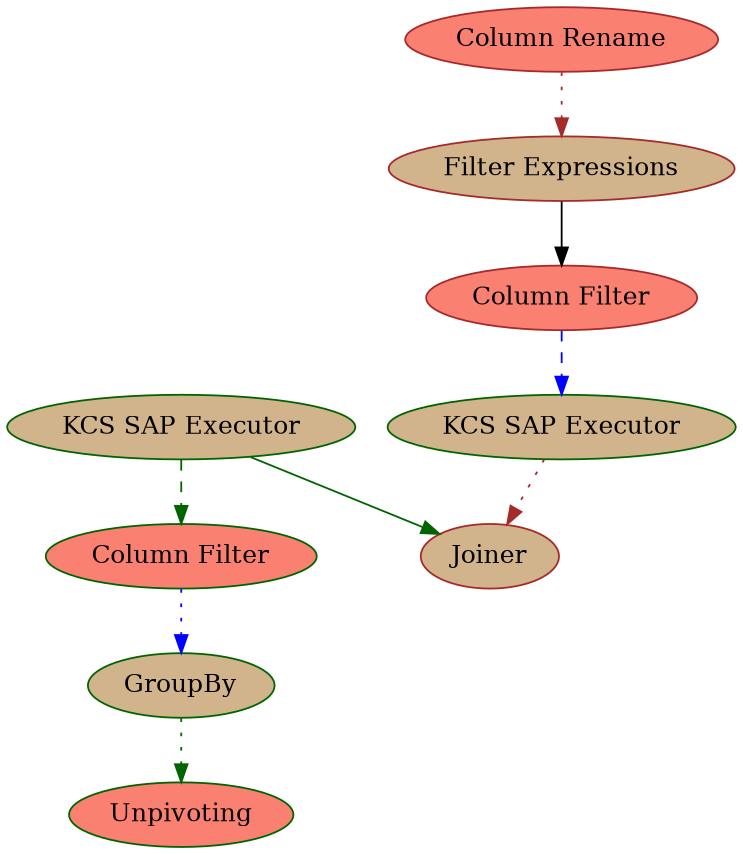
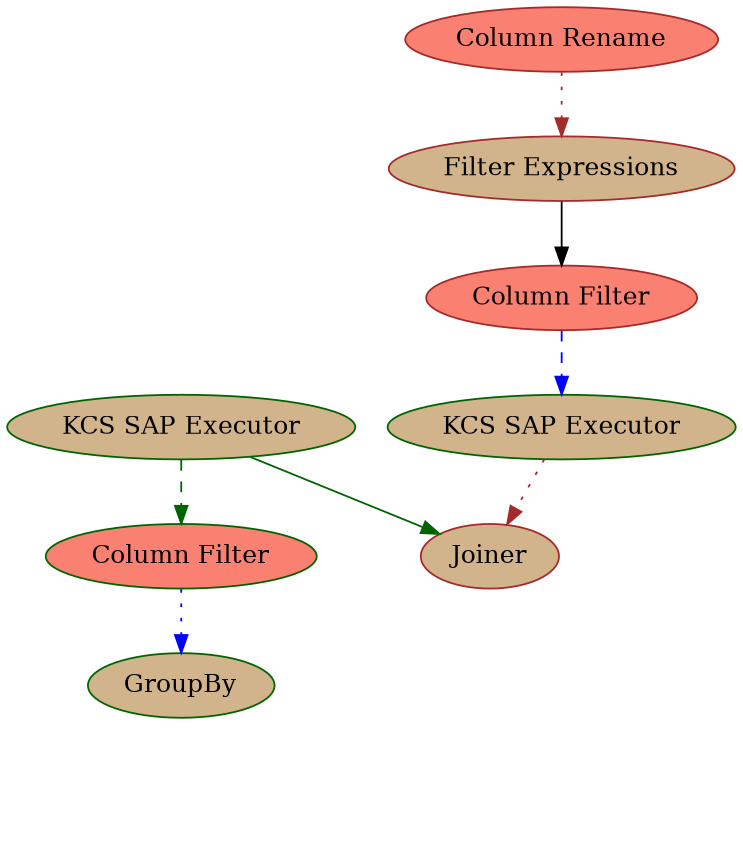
node "Unpivoting": removed
